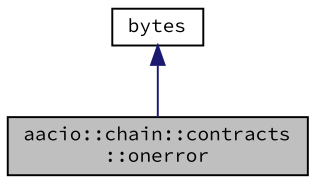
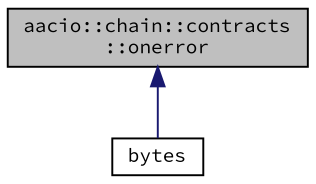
edge "aacio::chain::contracts ::onerror" -> "bytes": reversed
